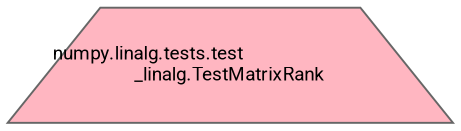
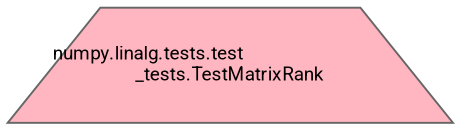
node "numpy.linalg.tests.test _linalg.TestMatrixRank": label "numpy.linalg.tests.test _linalg.TestMatrixRank" -> "numpy.linalg.tests.test _tests.TestMatrixRank"
